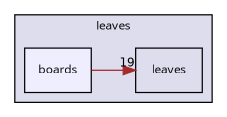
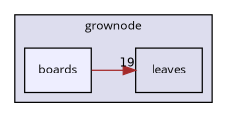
cluster "leaves": label "leaves" -> "grownode"
